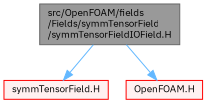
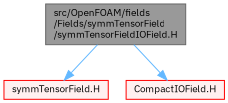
node "OpenFOAM.H": label "OpenFOAM.H" -> "CompactIOField.H"
